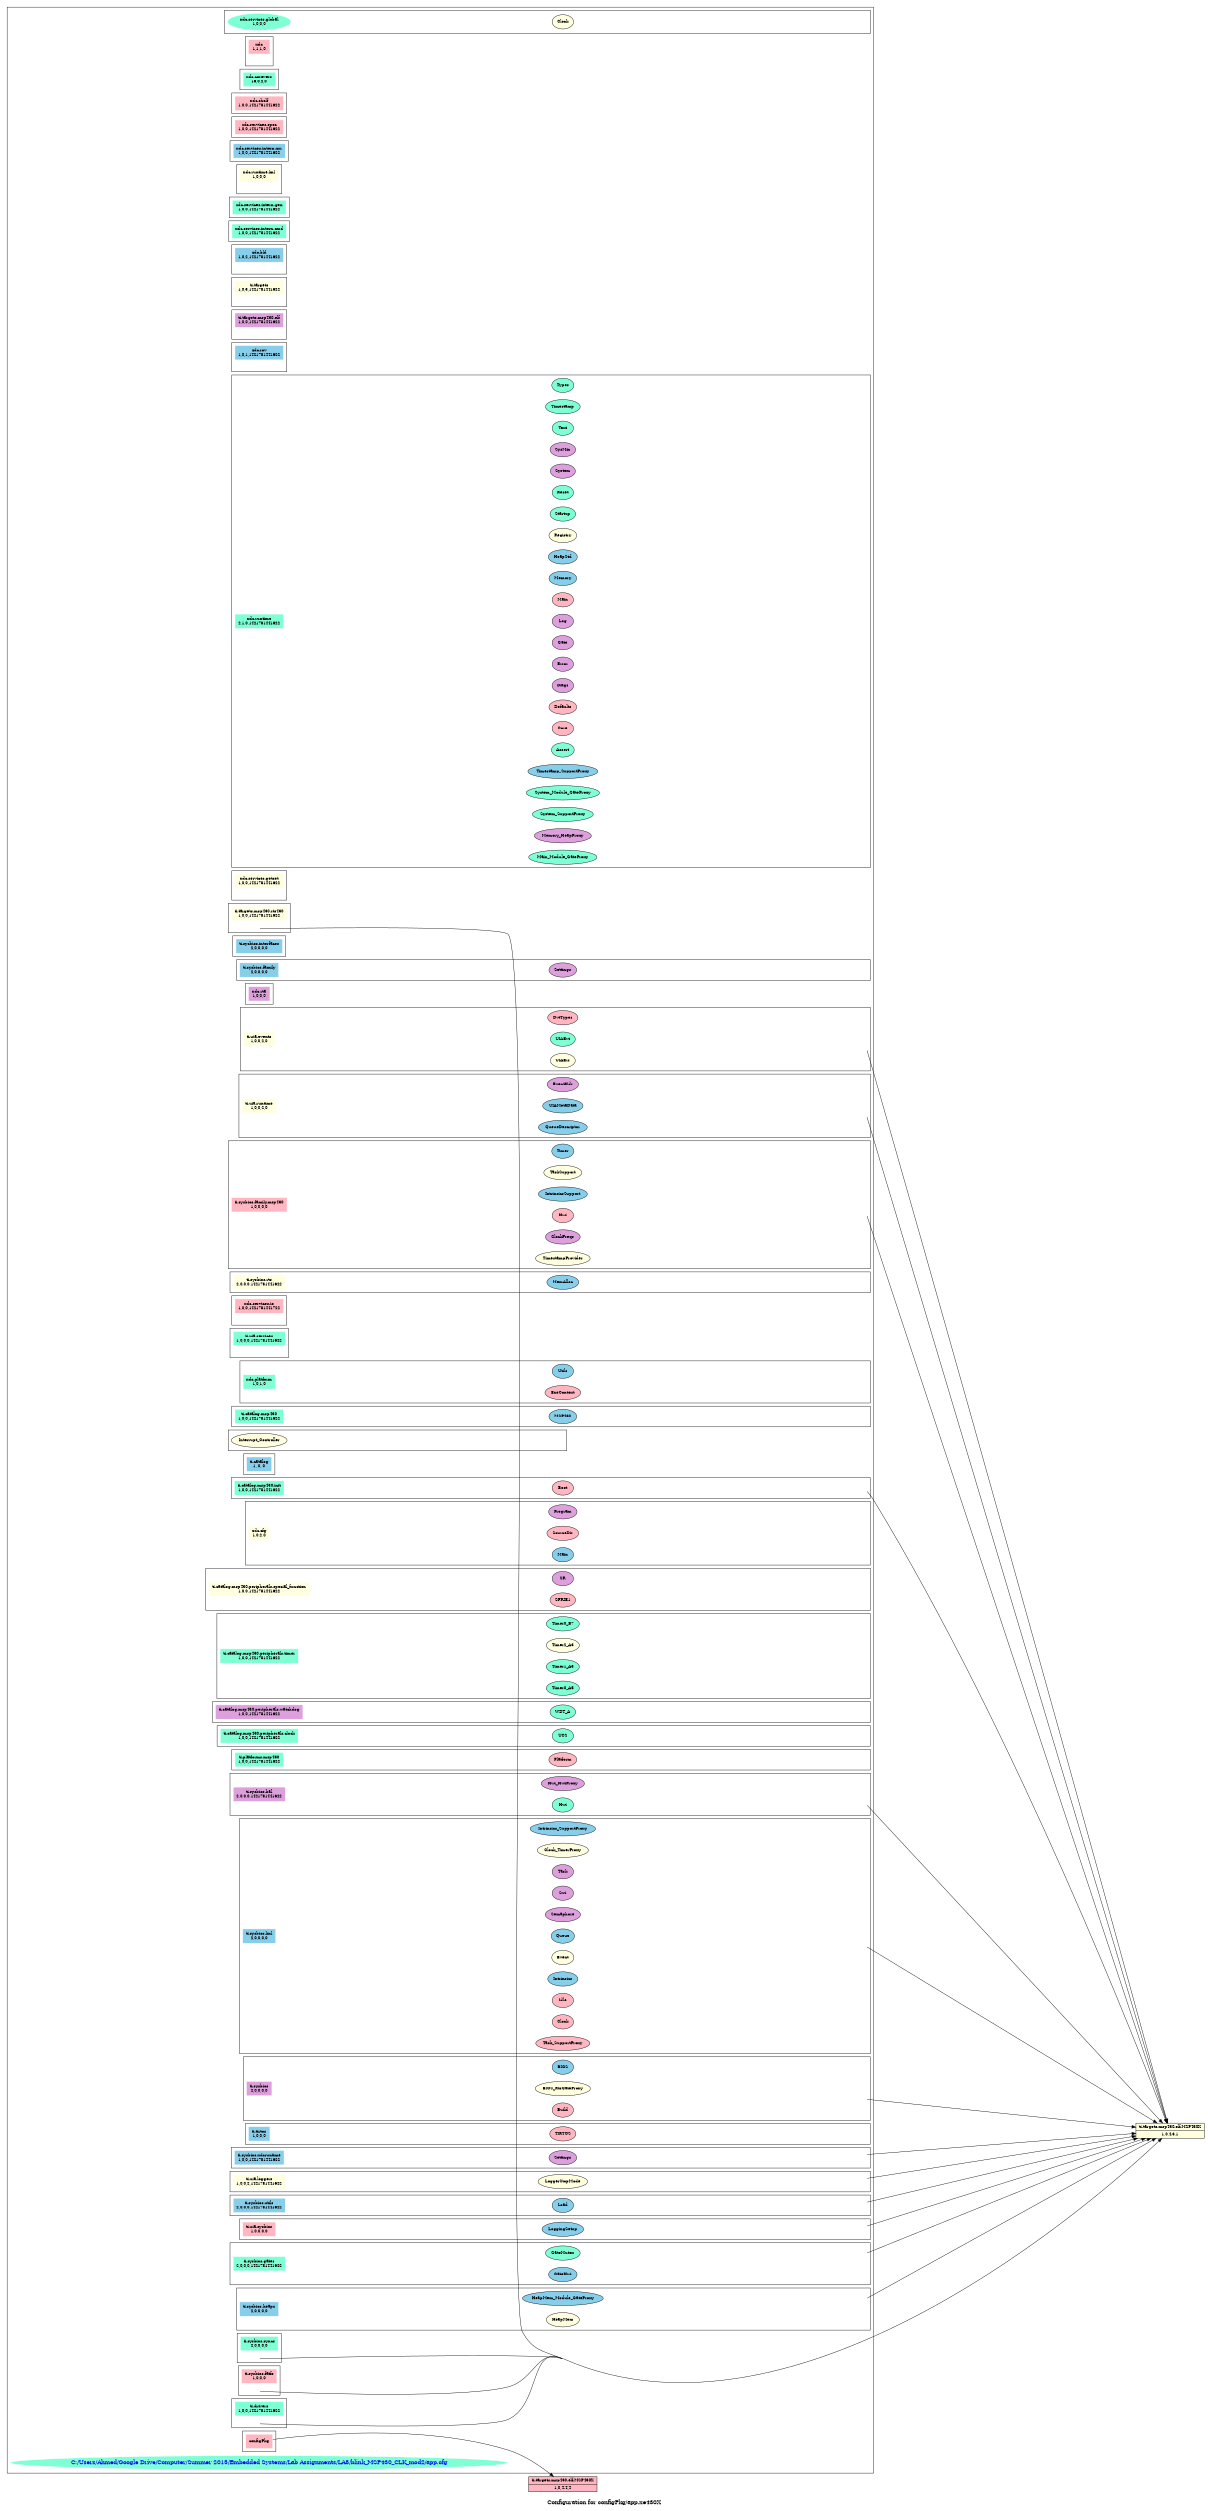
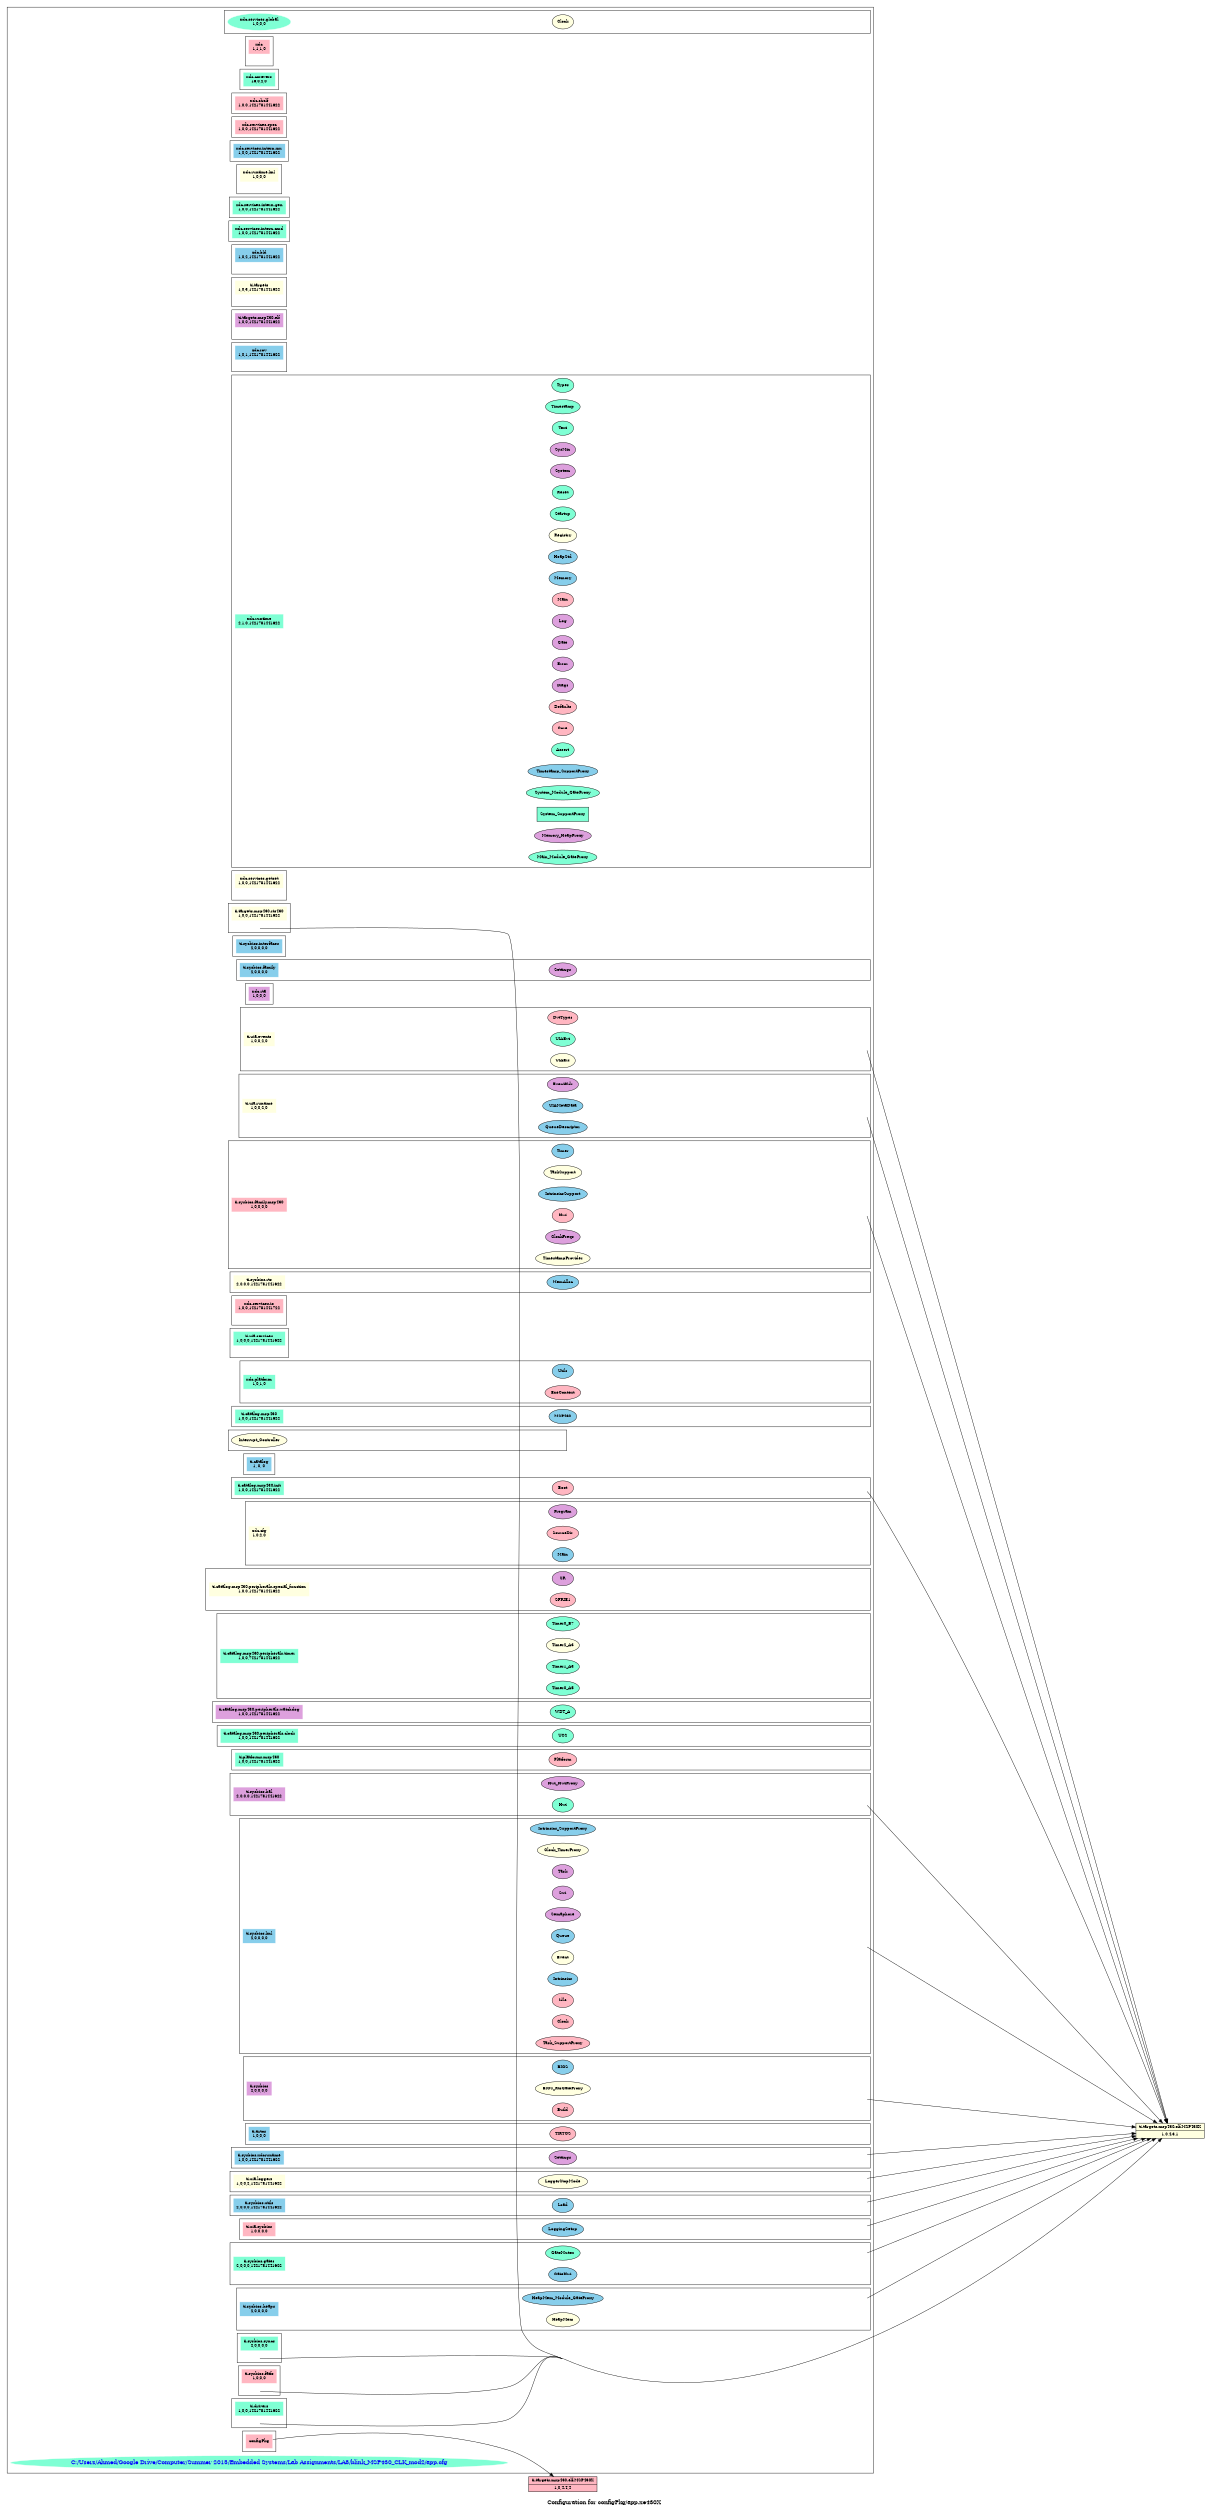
node "System_SupportProxy": shape ellipse -> box
node "ti.catalog.msp430.peripherals.timer 1,0,0,1421781441622": label "ti.catalog.msp430.peripherals.timer 1,0,0,1421781441622" -> "ti.catalog.msp430.peripherals.timer 1,0,0,7421781441622"
